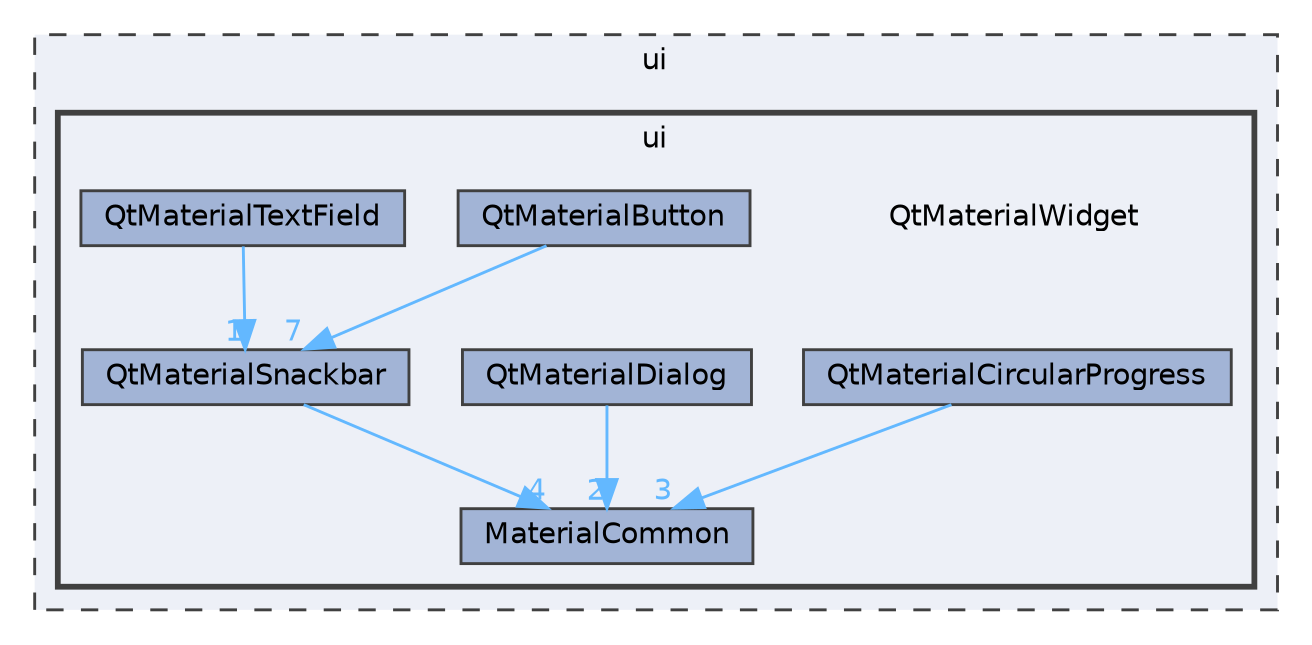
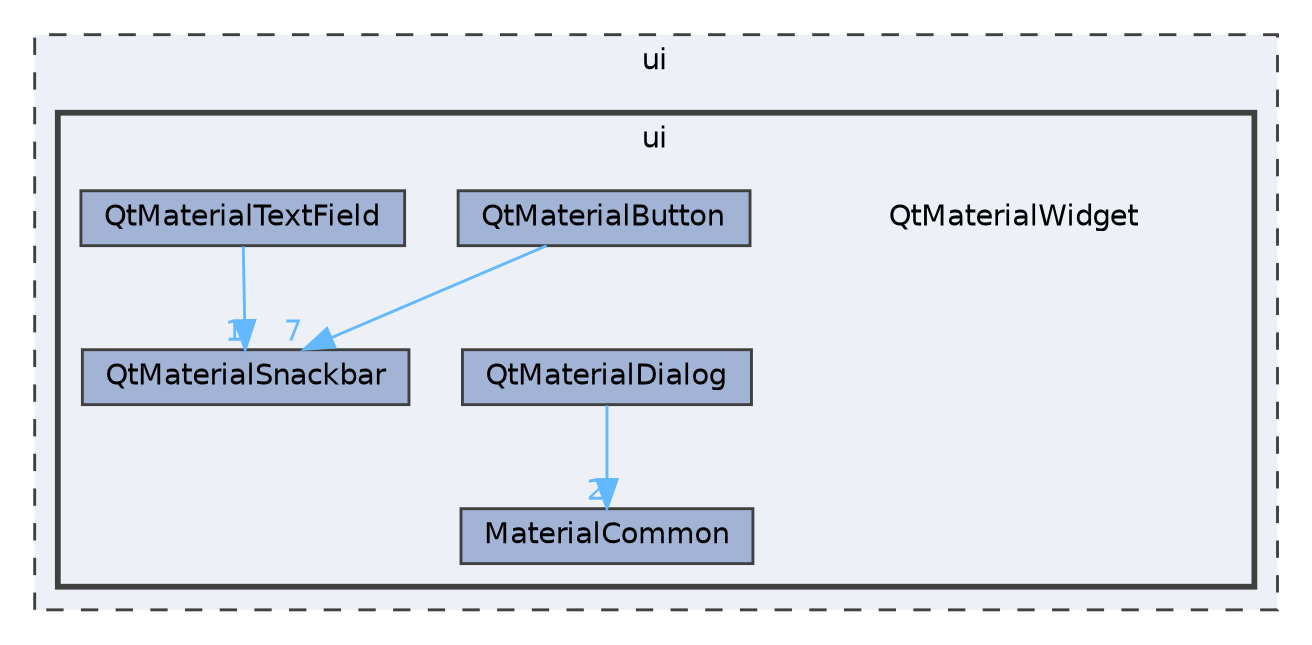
node "QtMaterialCircularProgress": removed
edge "QtMaterialSnackbar" -> "MaterialCommon": removed
